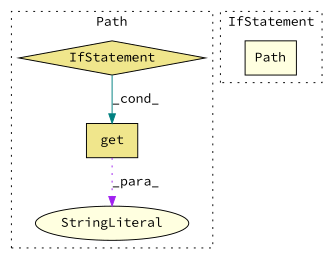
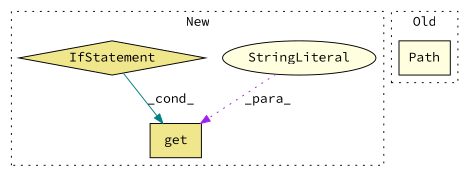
cluster "Path": label "Path" -> "New"
cluster "IfStatement": label "IfStatement" -> "Old"
edge "get" -> "StringLiteral": reversed
